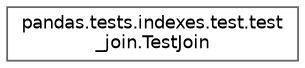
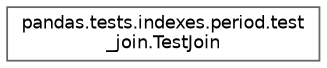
node "pandas.tests.indexes.test.test _join.TestJoin": label "pandas.tests.indexes.test.test _join.TestJoin" -> "pandas.tests.indexes.period.test _join.TestJoin"
